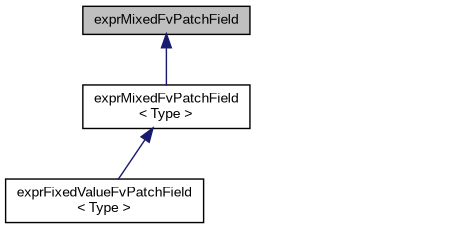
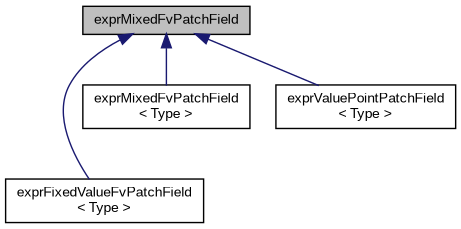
node "exprValuePointPatchField < Type >": added
edge "exprFixedValueFvPatchField < Type >" -> "exprMixedFvPatchField < Type >": now "exprFixedValueFvPatchField < Type >" -> "exprMixedFvPatchField"
